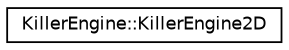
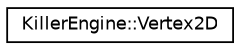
node "KillerEngine::KillerEngine2D": label "KillerEngine::KillerEngine2D" -> "KillerEngine::Vertex2D"
